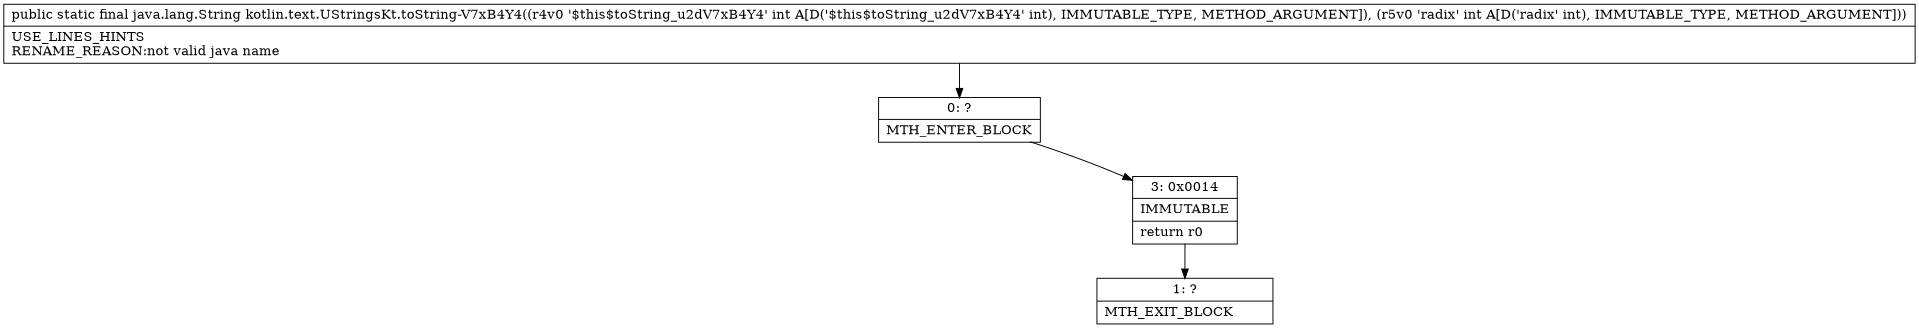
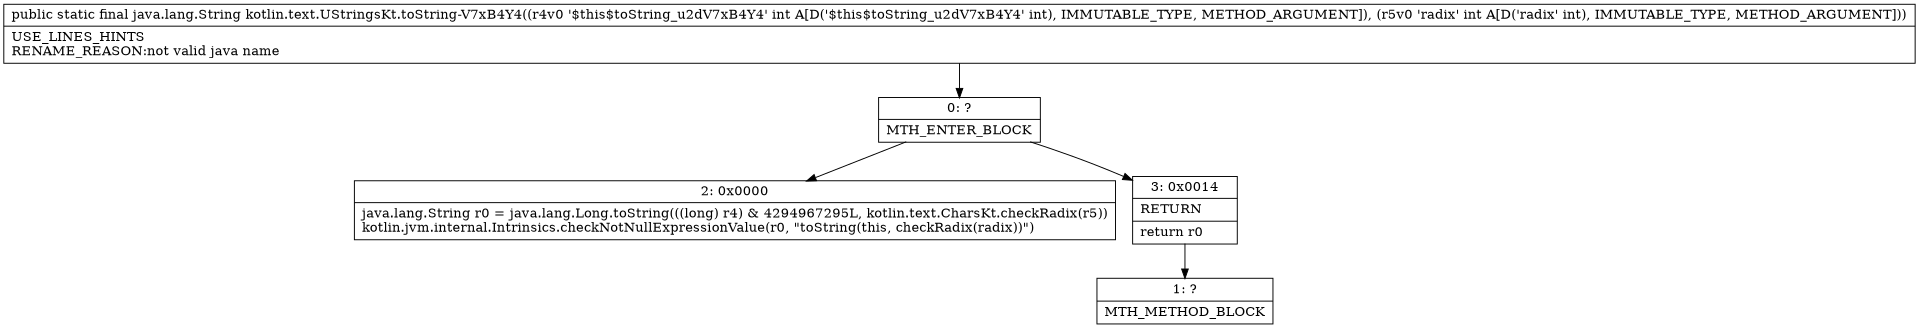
node "3: 0x0014": text "IMMUTABLE" -> "RETURN"
node "2: 0x0000": added
node "1: ?": text "MTH_EXIT_BLOCK" -> "MTH_METHOD_BLOCK"
